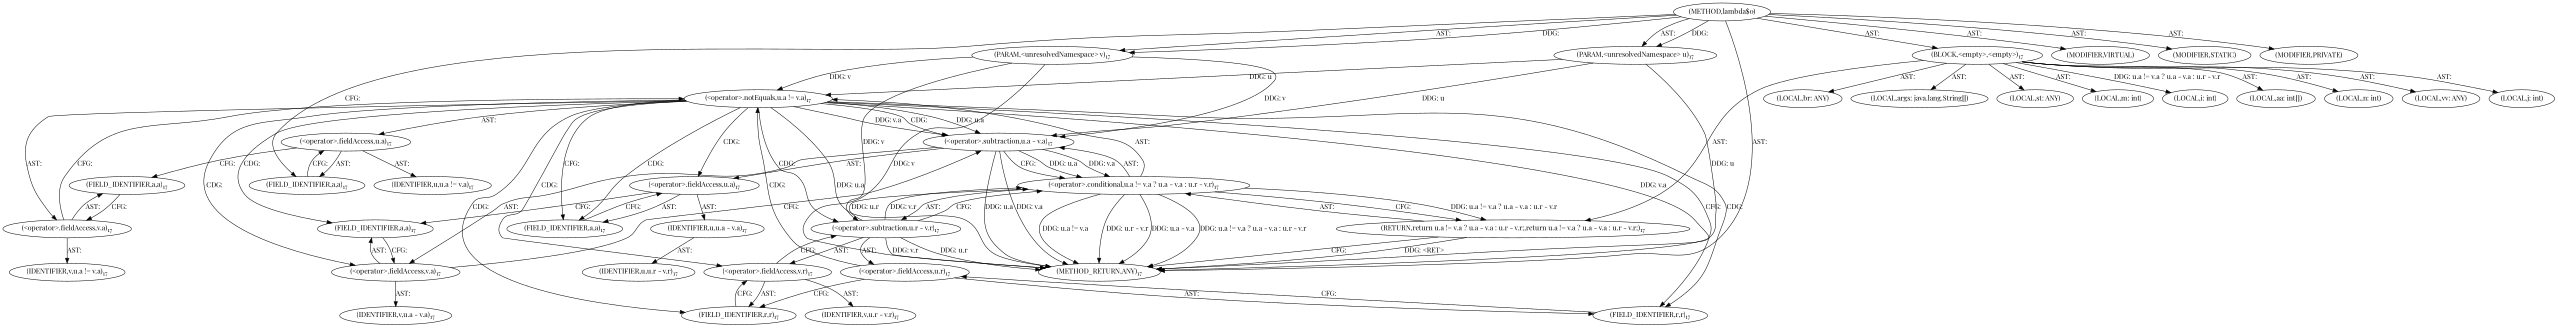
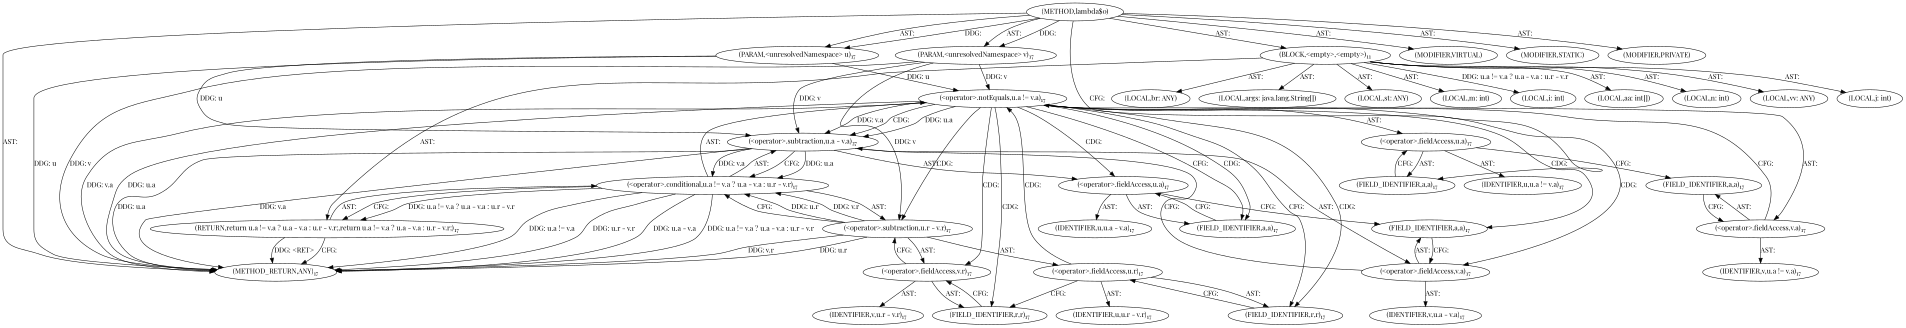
node "(BLOCK,<empty>,<empty>)": text "17" -> "11"
node "(<operator>.subtraction,u.a - v.a)": text "17" -> "27"
edge "(IDENTIFIER,u,u.a - v.a)" -> "(IDENTIFIER,u,u.r - v.r)": now "(<operator>.fieldAccess,u.r)" -> "(IDENTIFIER,u,u.r - v.r)"
